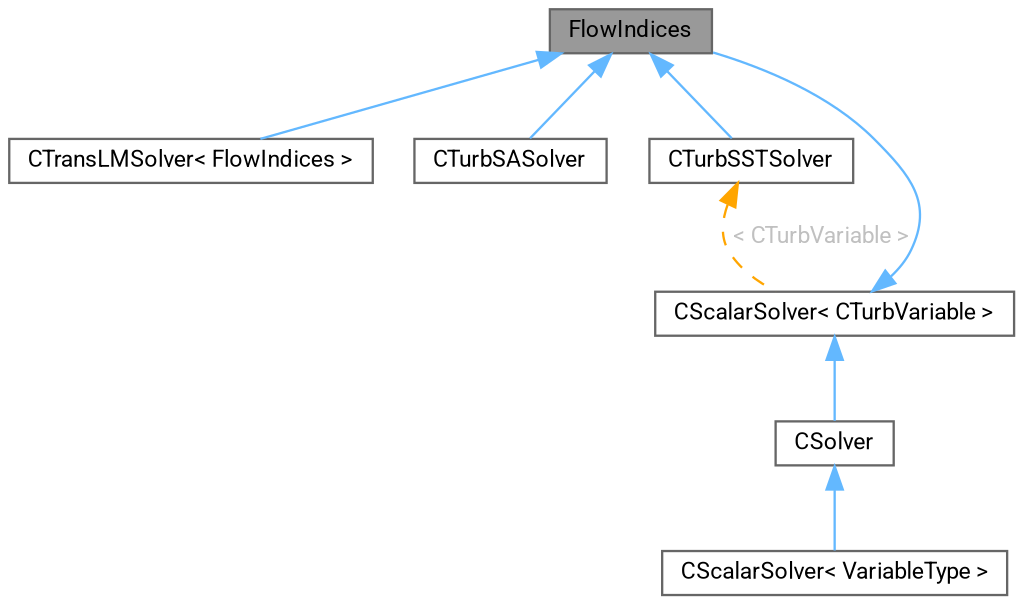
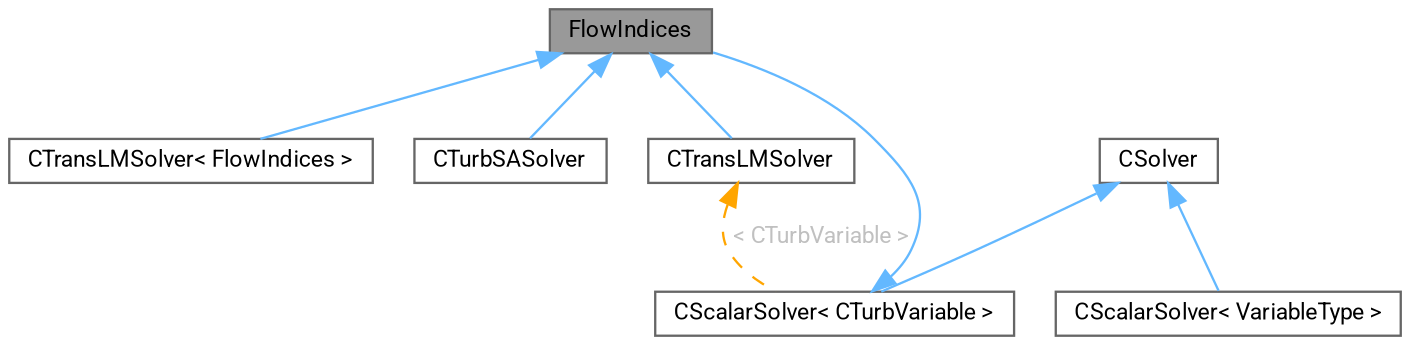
node "CTurbSSTSolver": label "CTurbSSTSolver" -> "CTransLMSolver"
edge "CSolver" -> "CScalarSolver< CTurbVariable >": reversed
